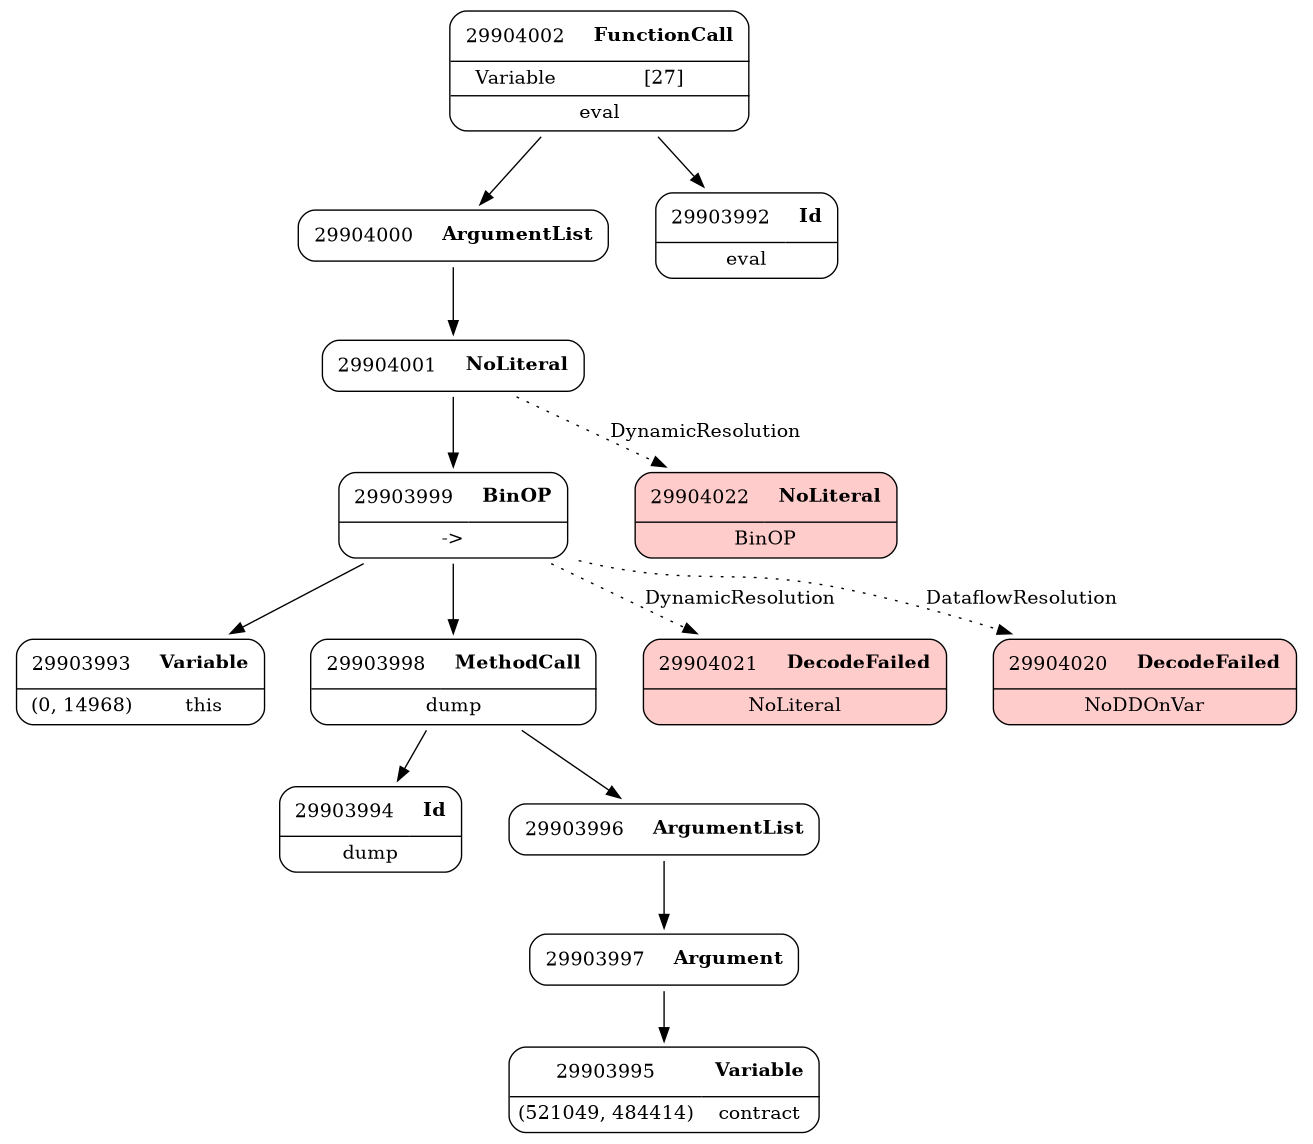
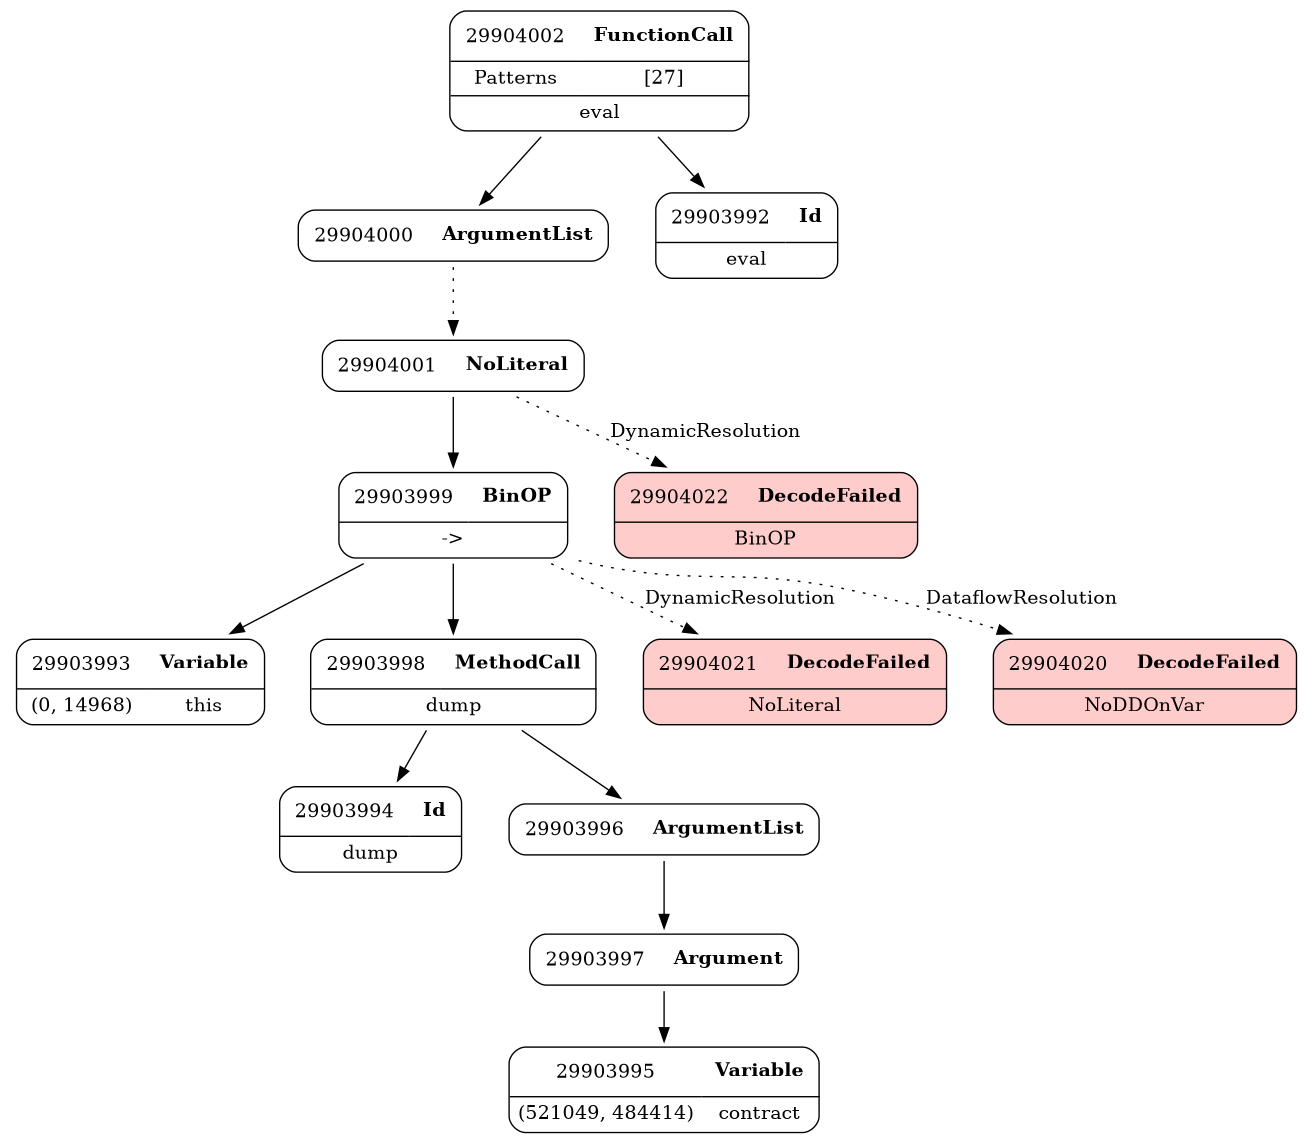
node "29904002": text "Variable" -> "Patterns"
edge "29904000" -> "29904001": style solid -> dotted
node "29904022": text "NoLiteral" -> "DecodeFailed"
